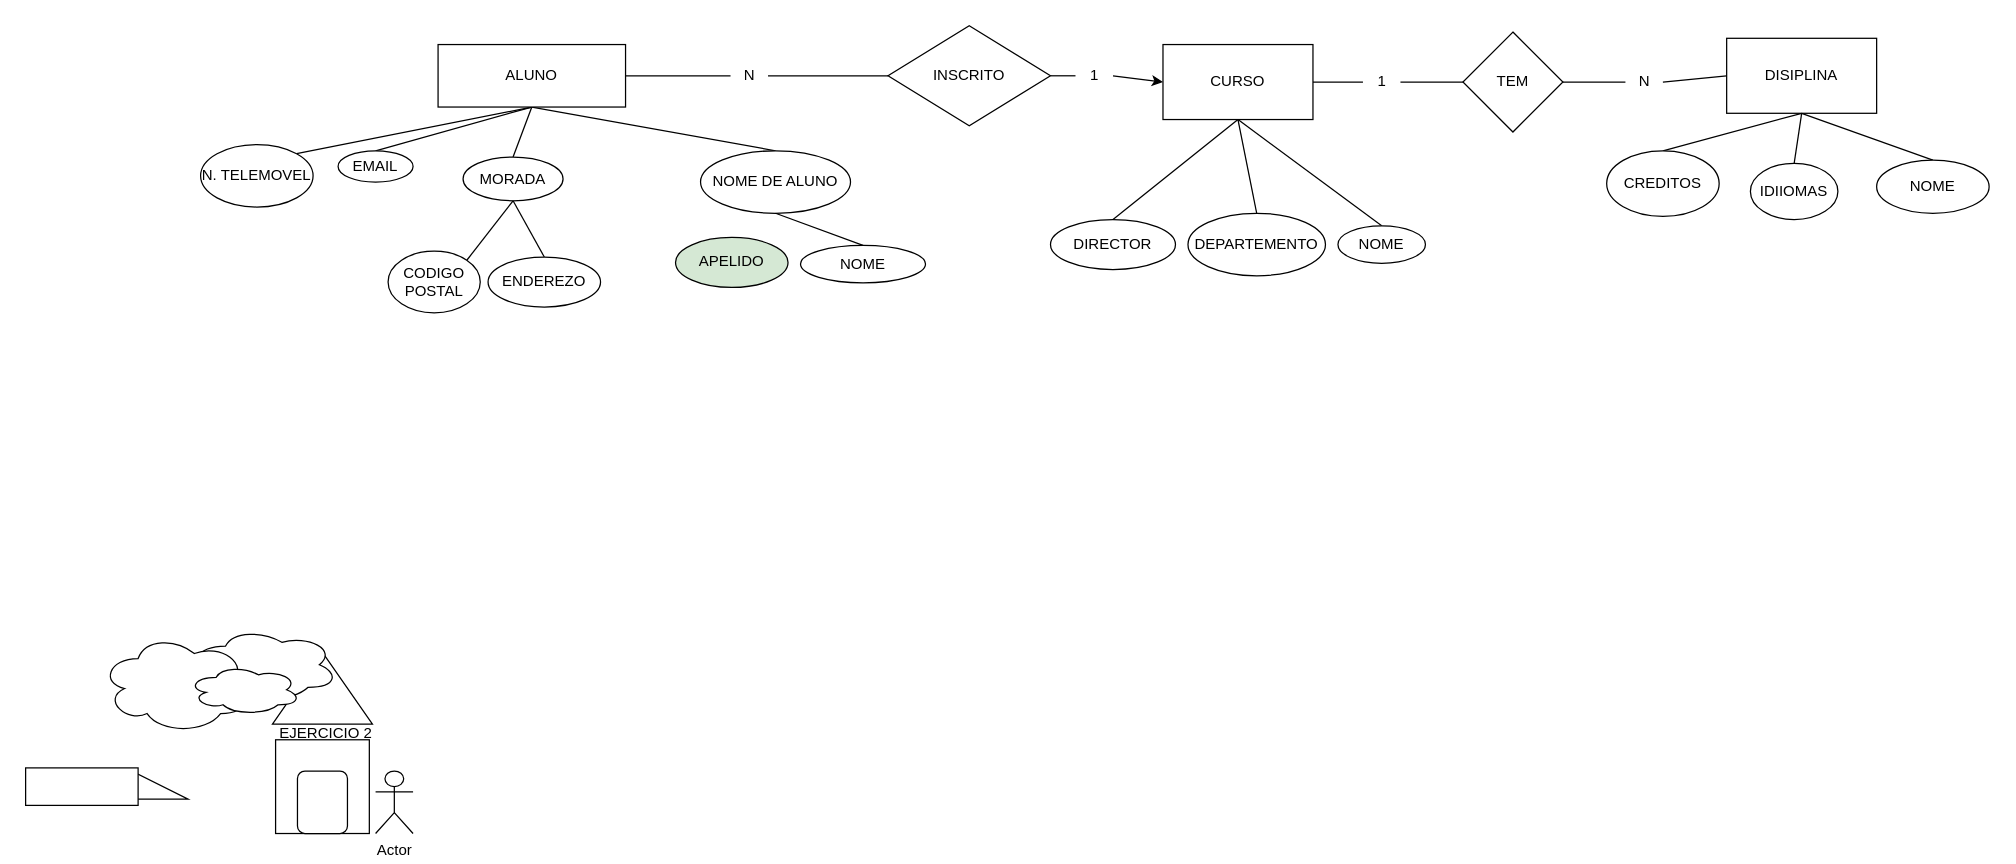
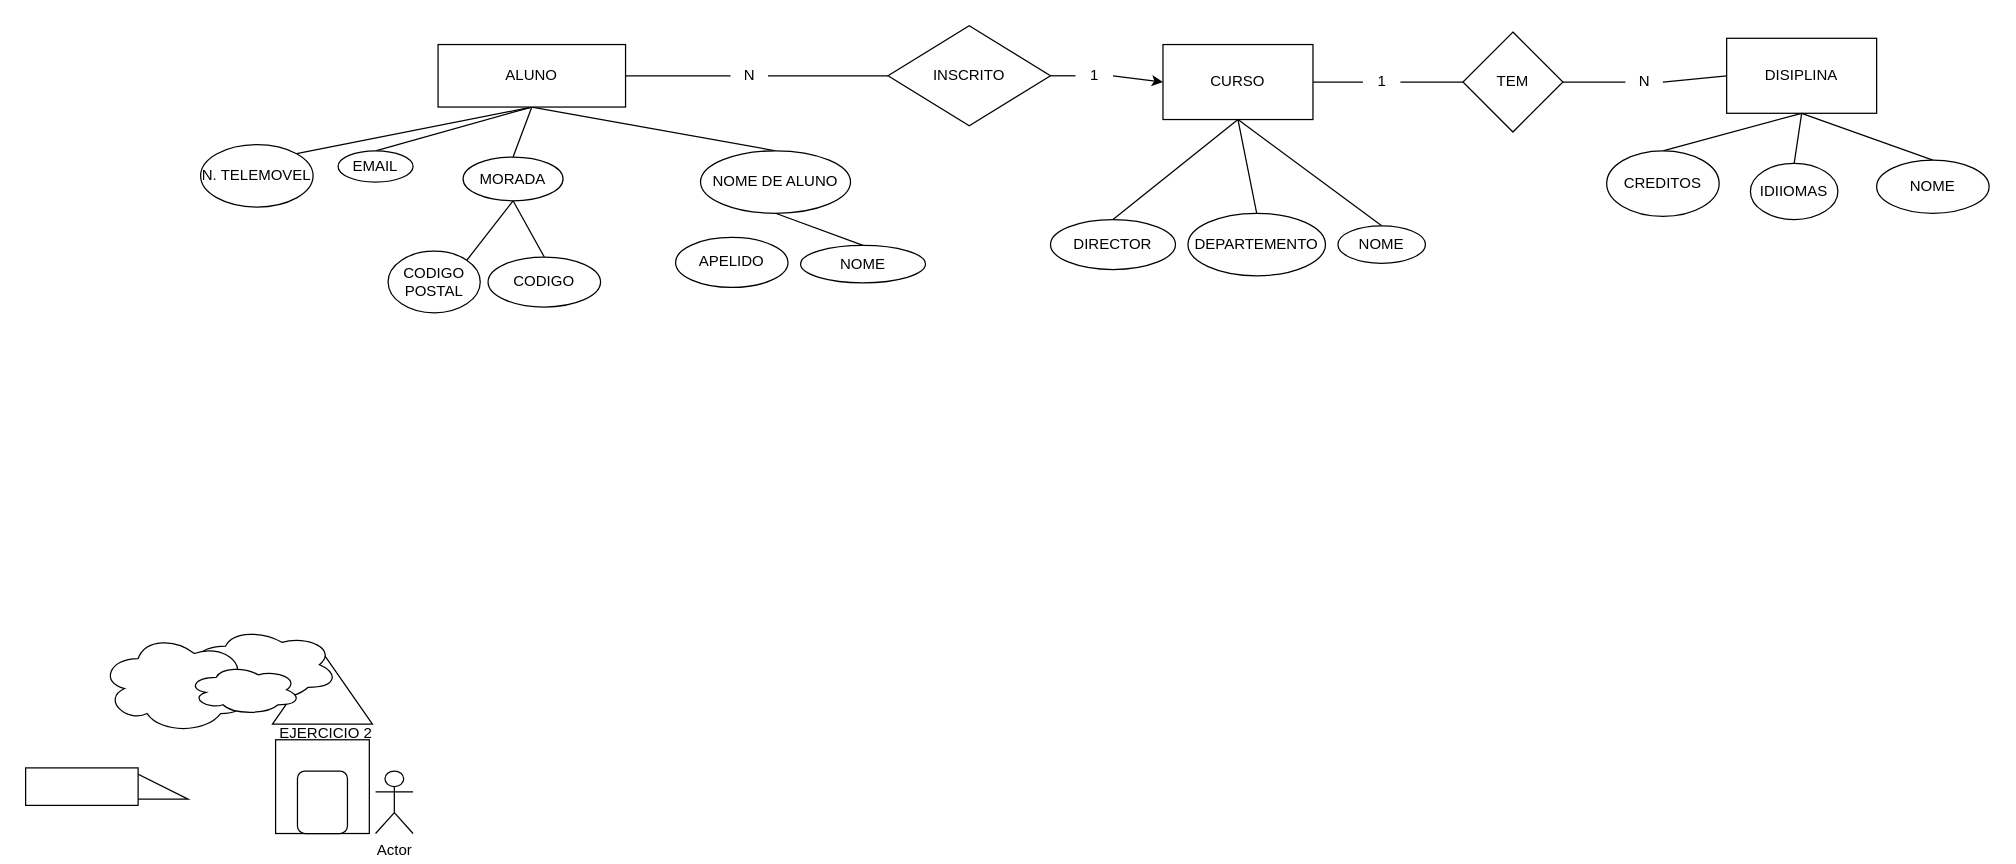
node "APELIDO": fillcolor #d5e8d4 -> #ffffff
node "ENDEREZO": label "ENDEREZO" -> "CODIGO"
